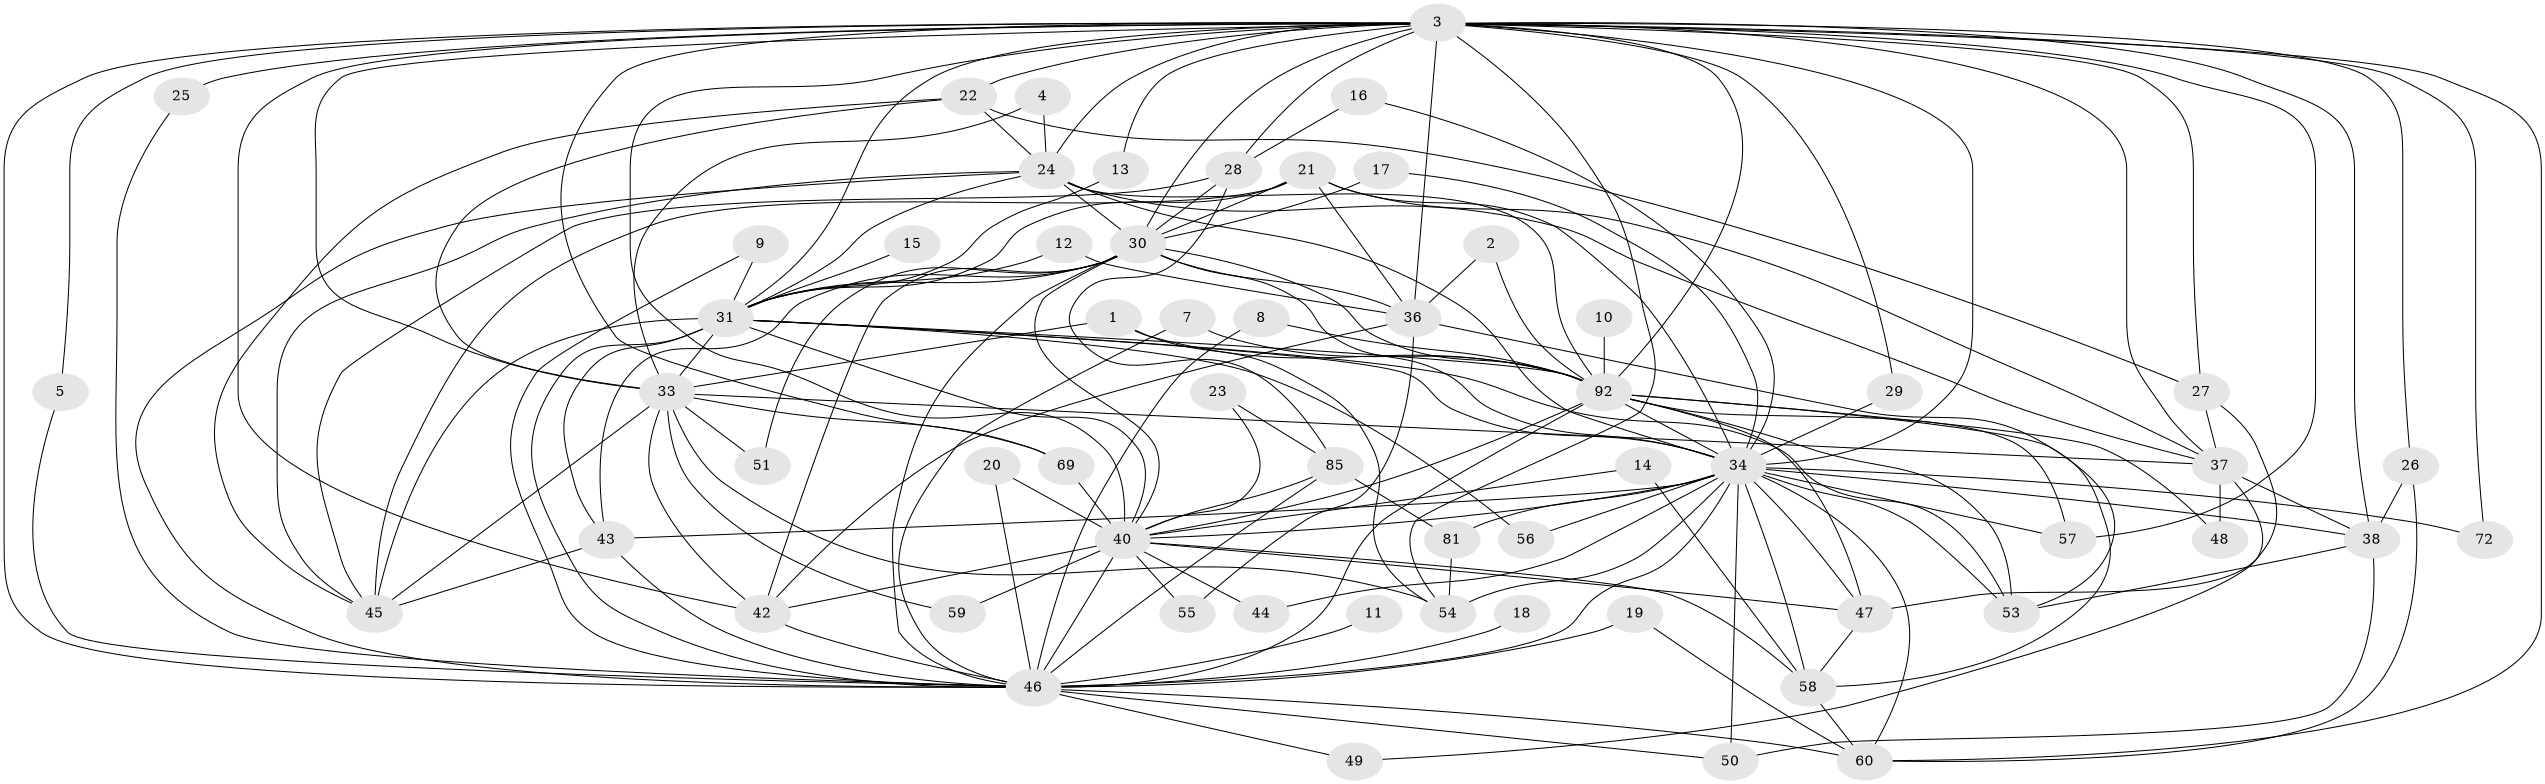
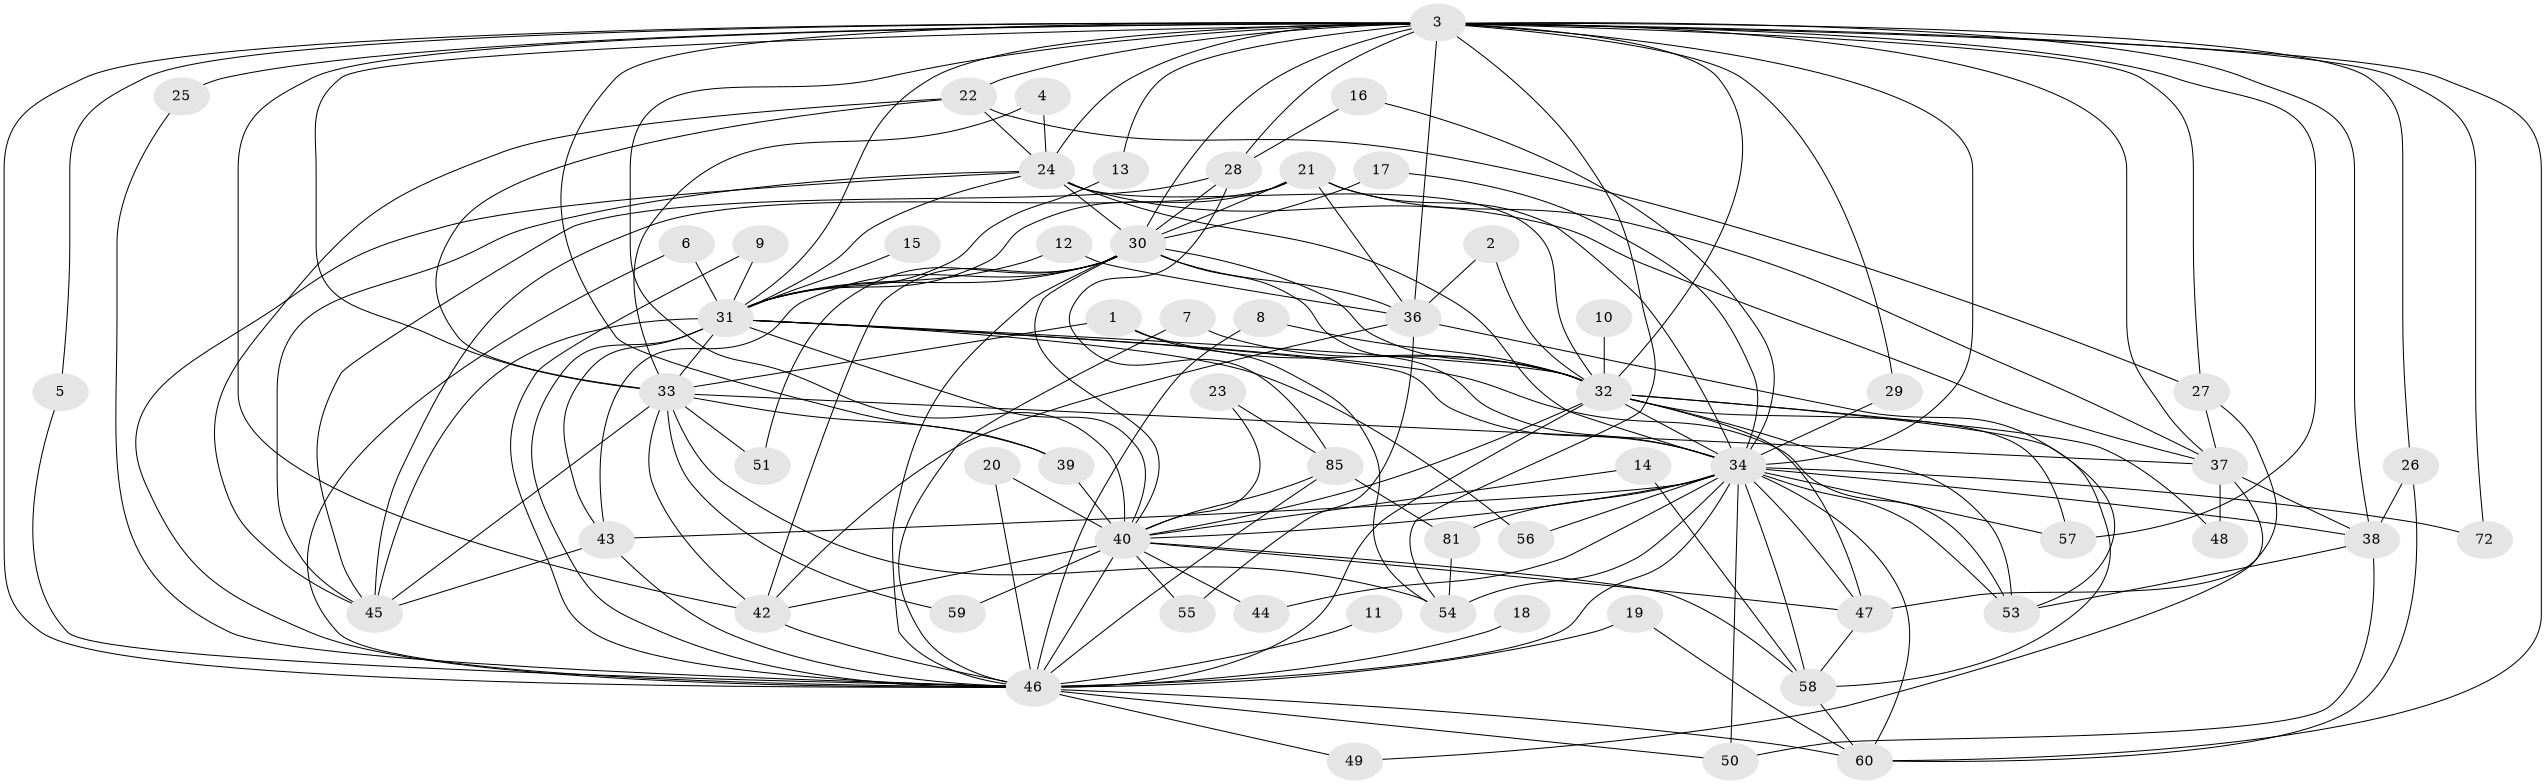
node "6": added
node "92": label "92" -> "32"
node "69": label "69" -> "39"
